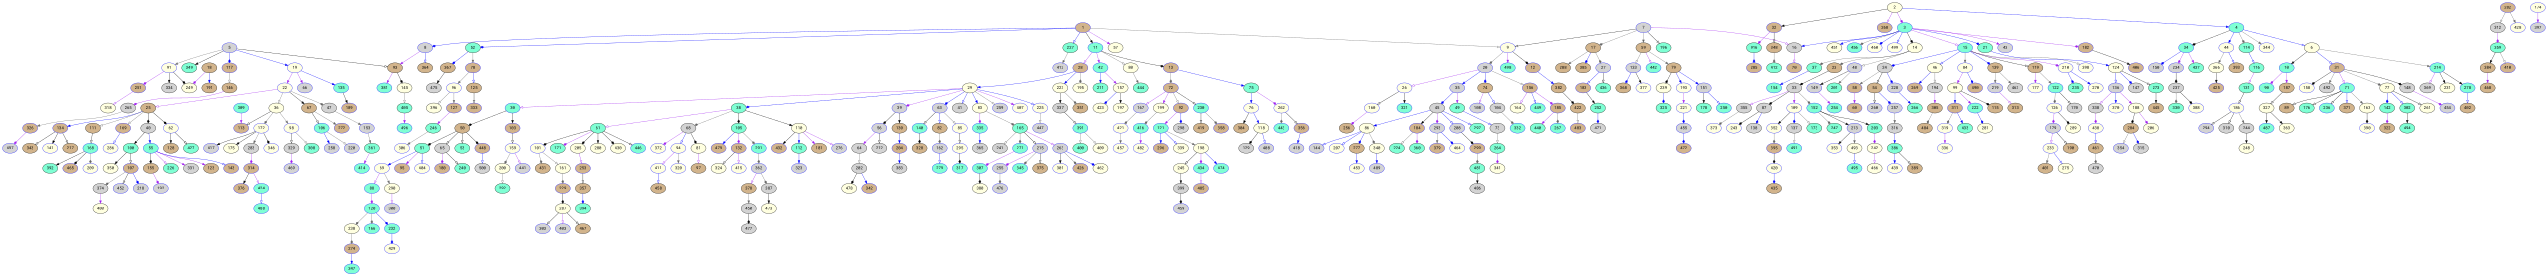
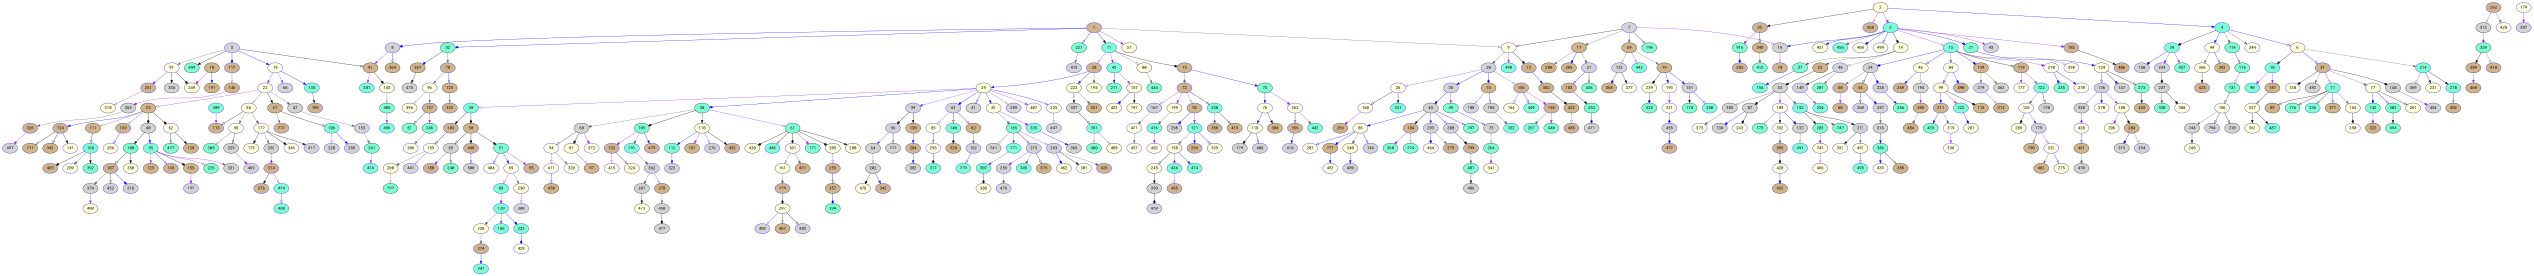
edge "50" -> "53": now "127" -> "53"
